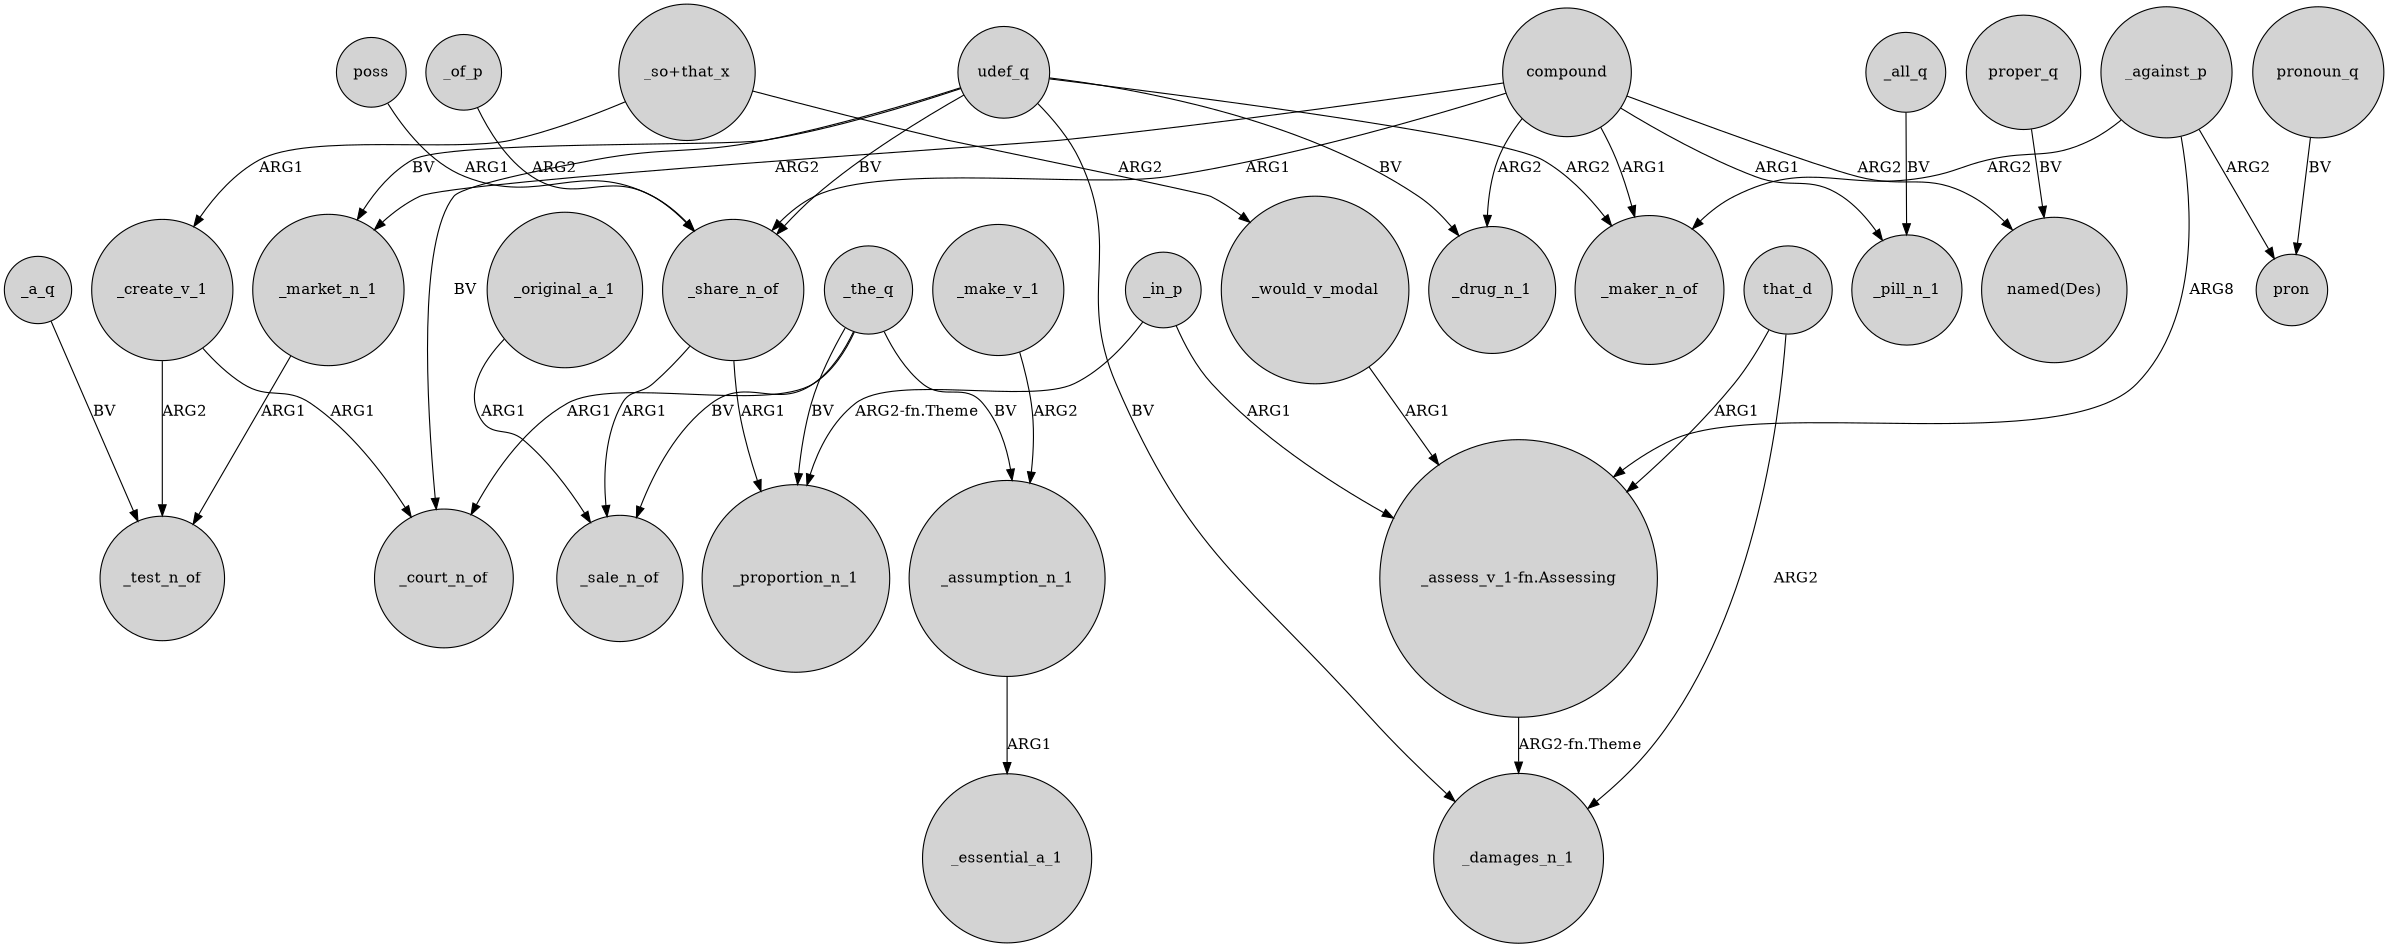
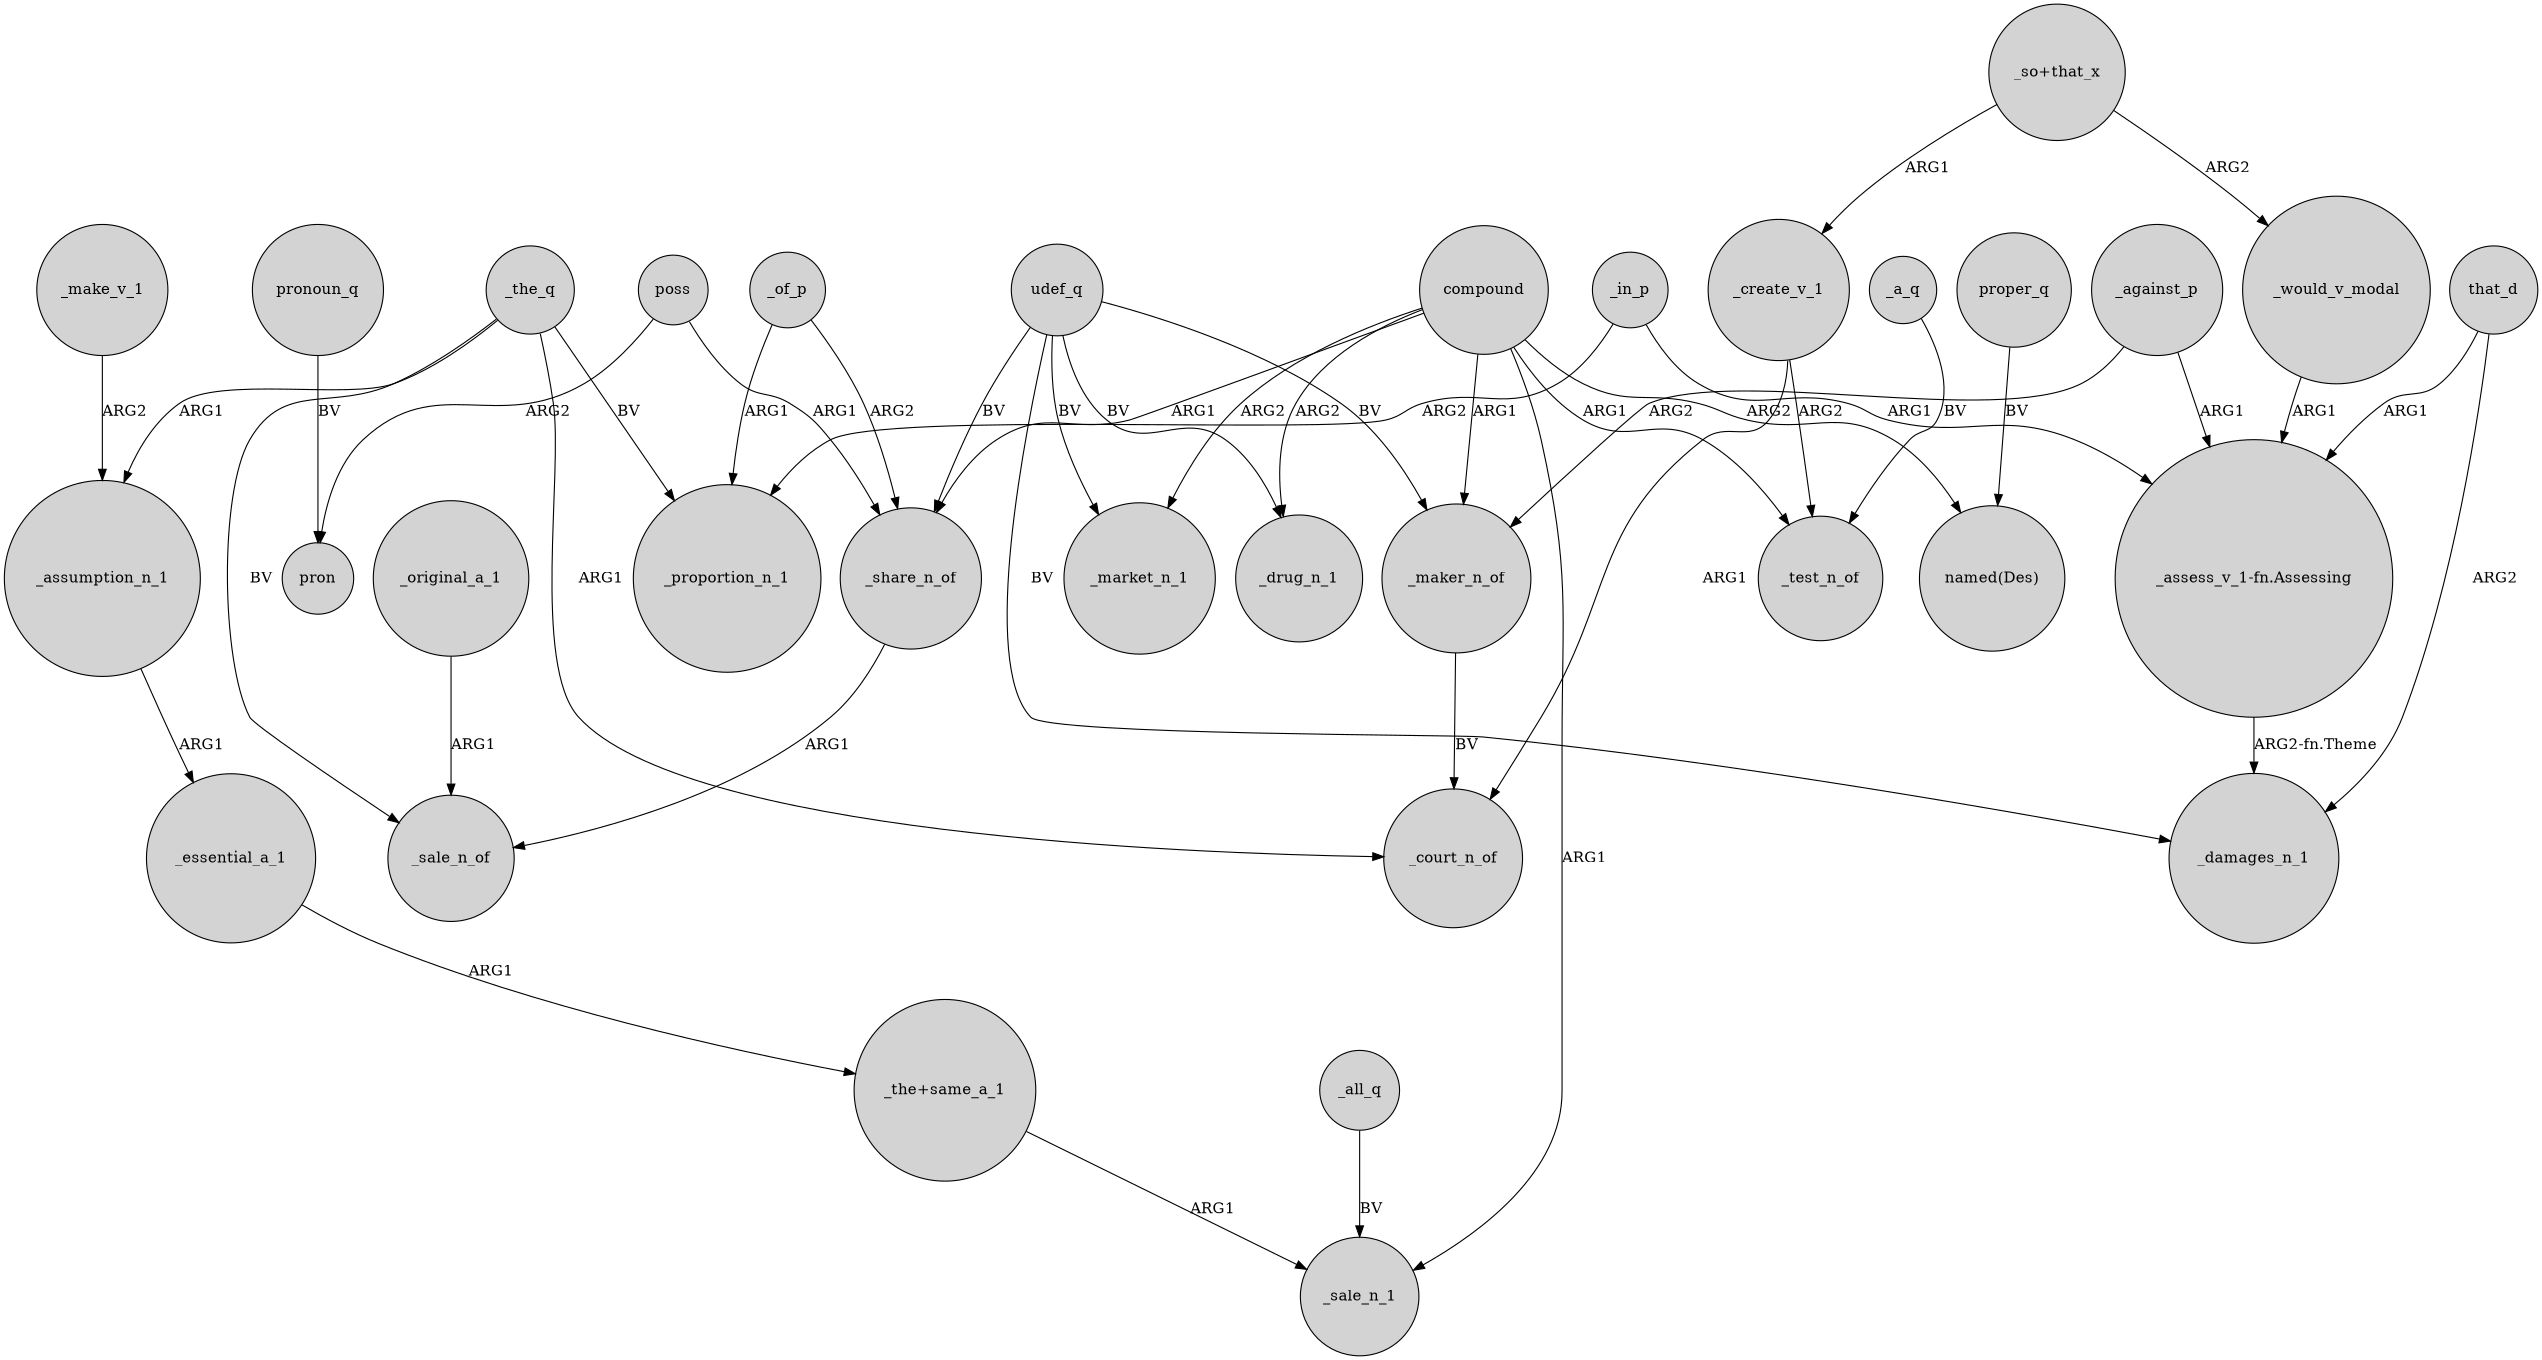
edge "udef_q" -> "_court_n_of": now "_maker_n_of" -> "_court_n_of"
edge "udef_q" -> "_maker_n_of": label "ARG2" -> "BV"
edge "_against_p" -> "pron": now "poss" -> "pron"
node "_pill_n_1": label "_pill_n_1" -> "_sale_n_1"
edge "_against_p" -> "_assess_v_1-fn.Assessing": label "ARG8" -> "ARG1"
edge "_in_p" -> "_proportion_n_1": label "ARG2-fn.Theme" -> "ARG2"
edge "_the_q" -> "_assumption_n_1": label "BV" -> "ARG1"
edge "_share_n_of" -> "_proportion_n_1": now "_of_p" -> "_proportion_n_1"
edge "_market_n_1" -> "_test_n_of": now "compound" -> "_test_n_of"
node "_the+same_a_1": added
